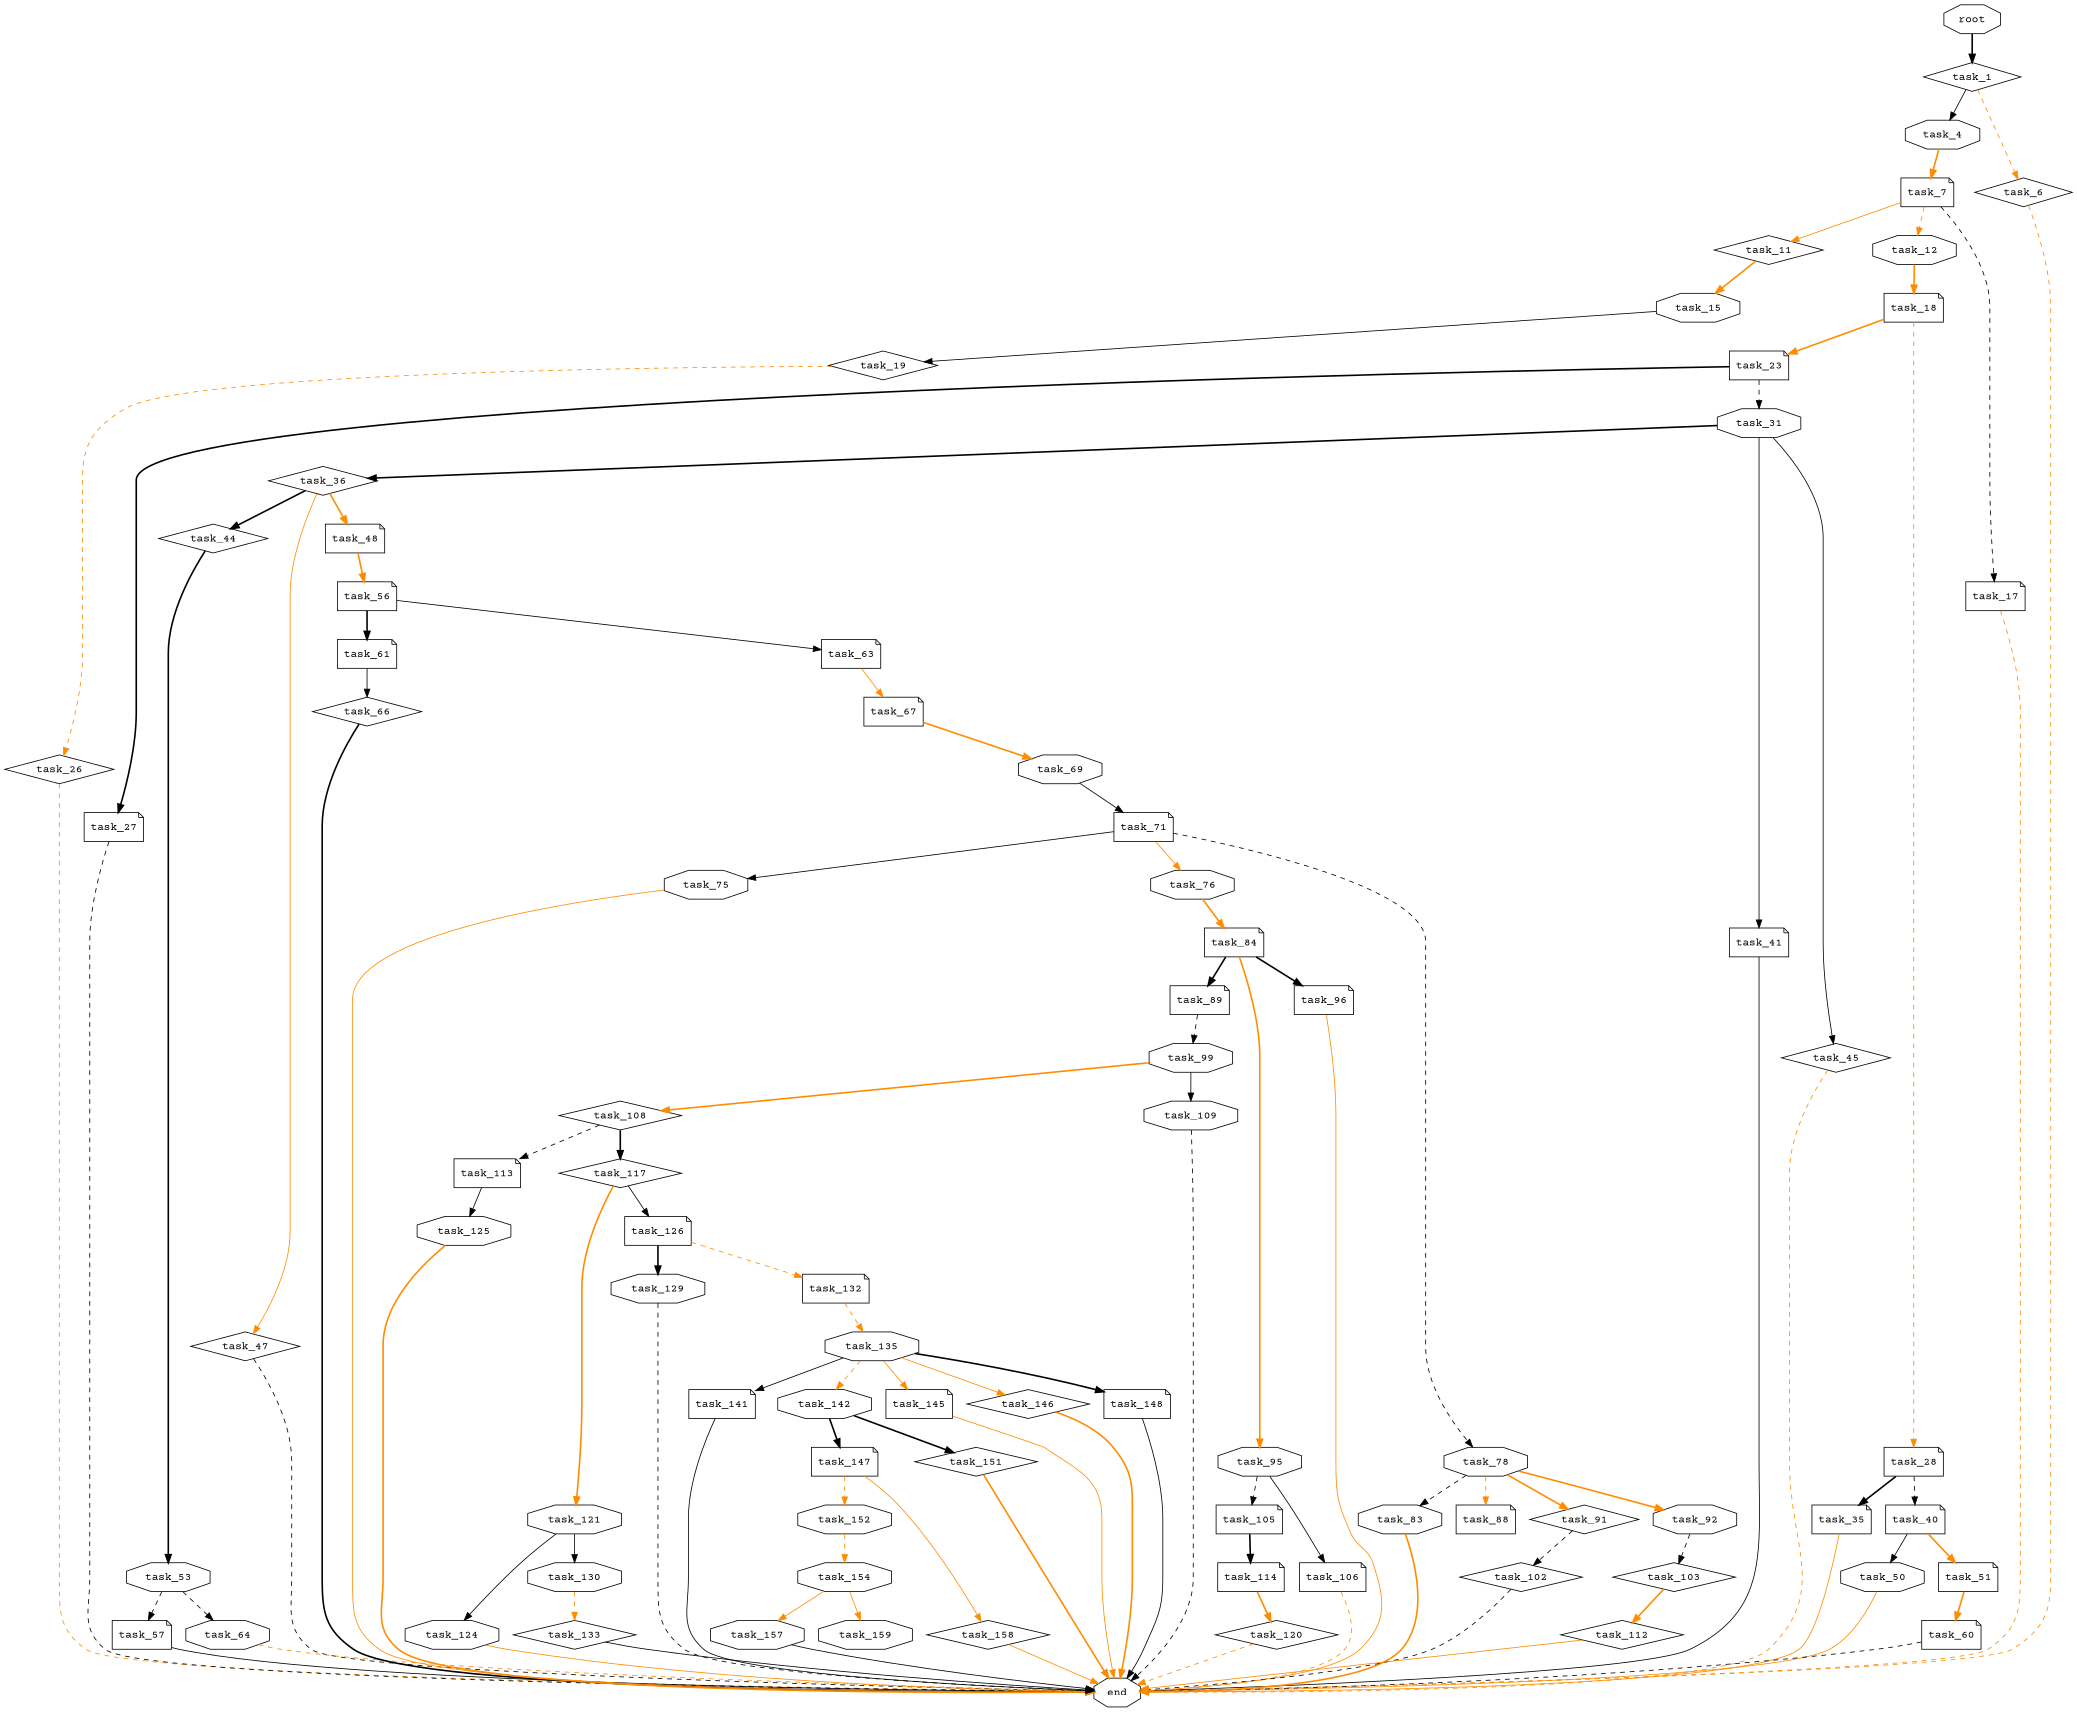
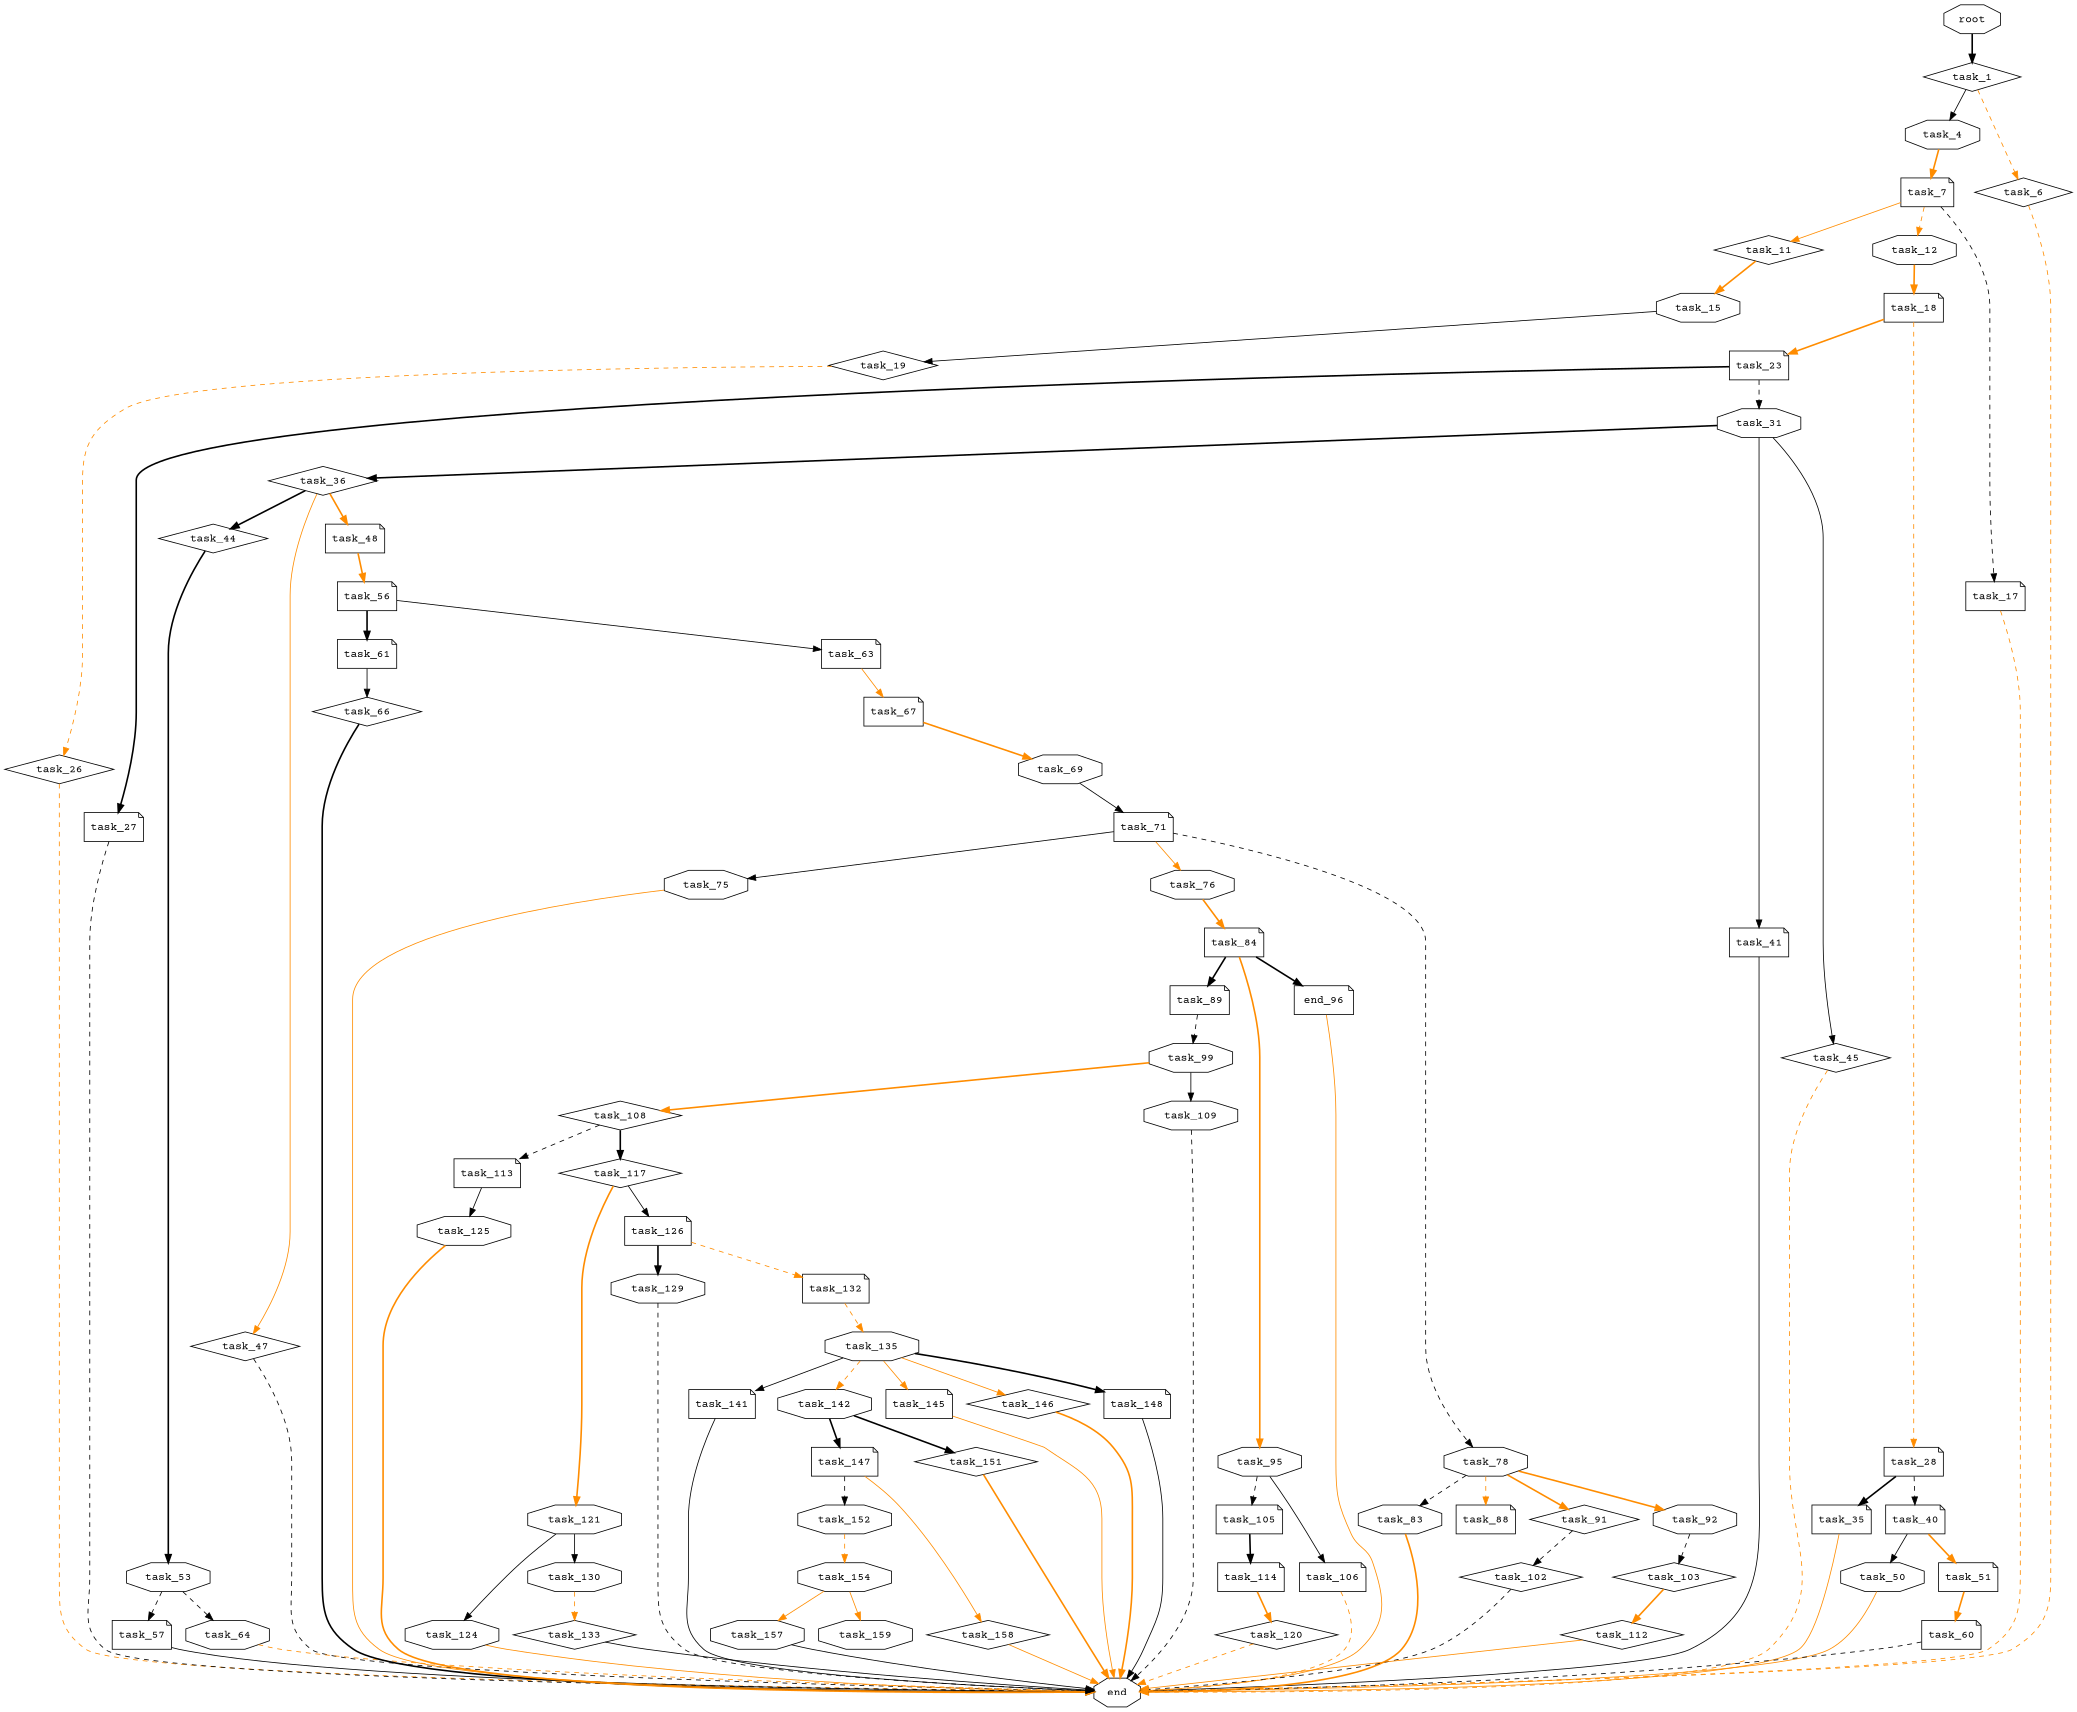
node "task_96": label "task_96" -> "end_96"
edge "task_147" -> "task_152": color darkorange -> black
